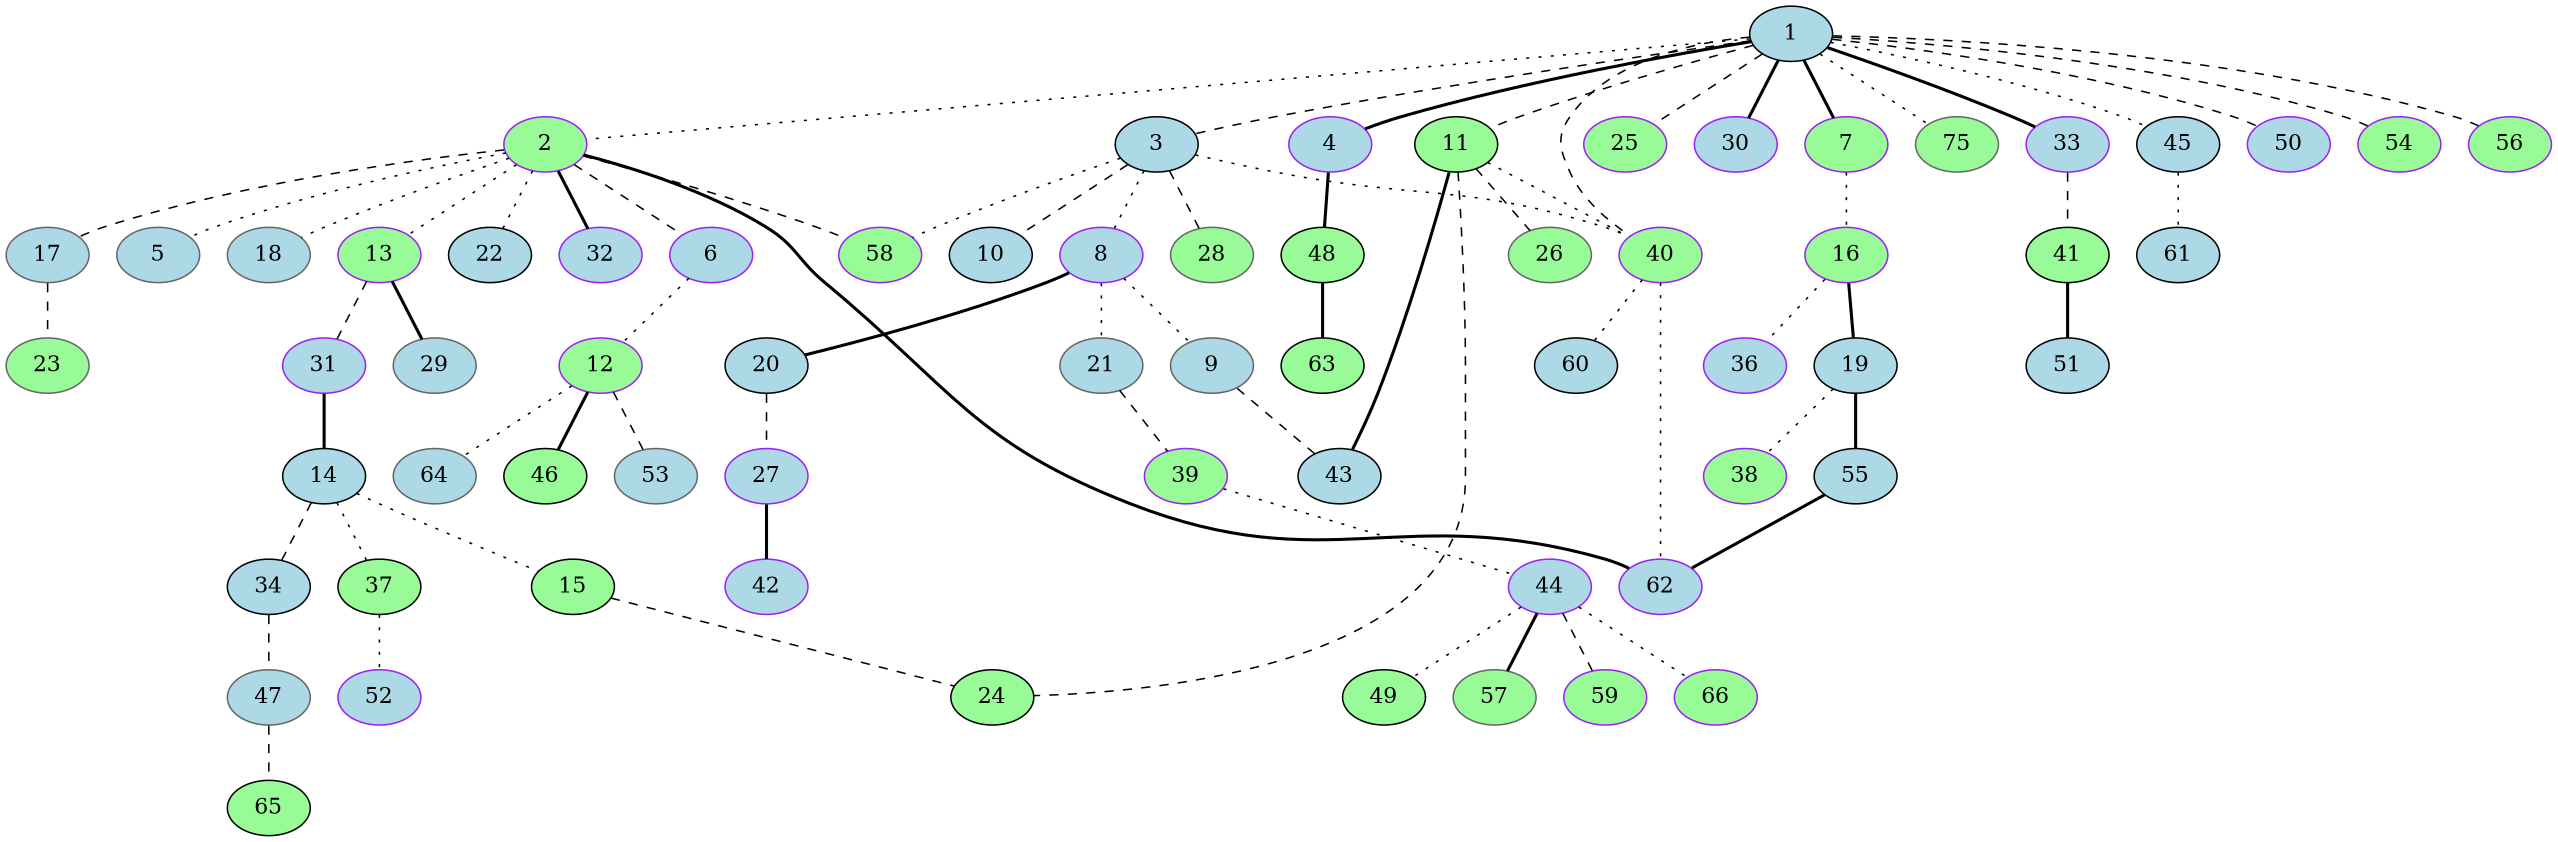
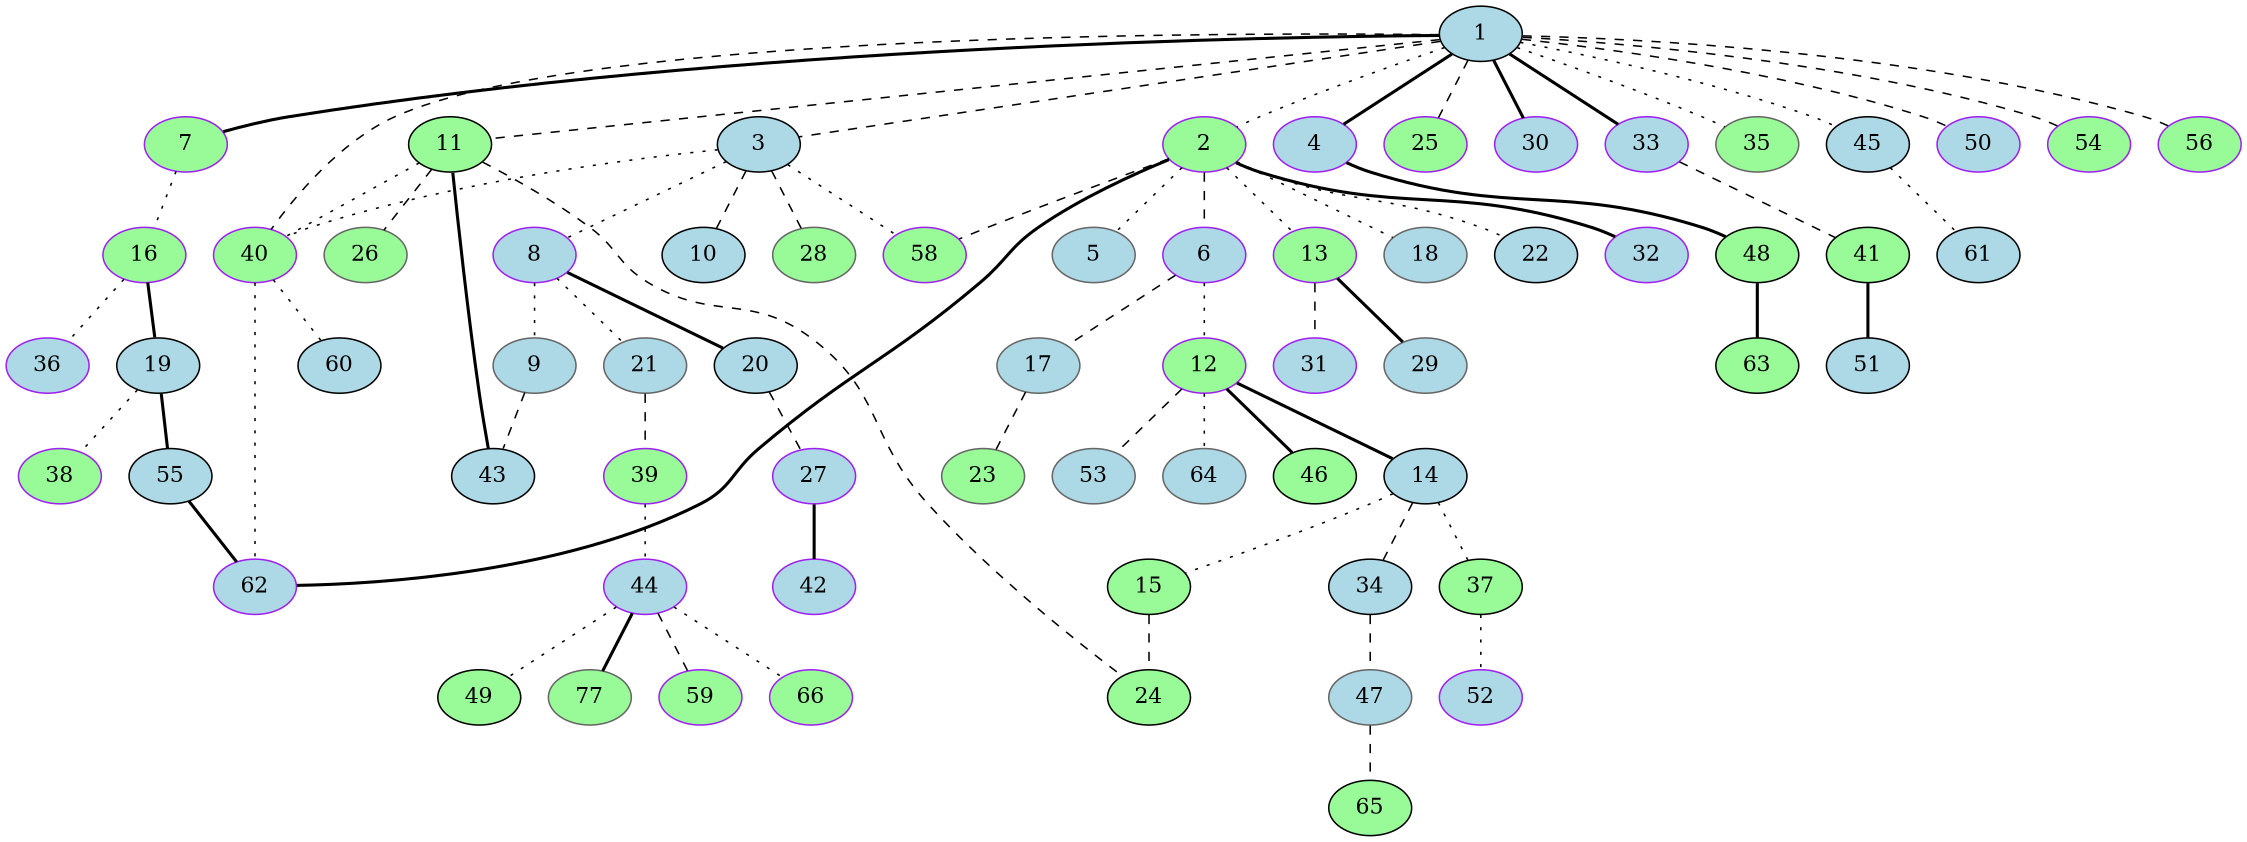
node "75": label "75" -> "35"
edge "2" -- "17": now "6" -- "17"
edge "31" -- "14": now "12" -- "14"
node "57": label "57" -> "77"
